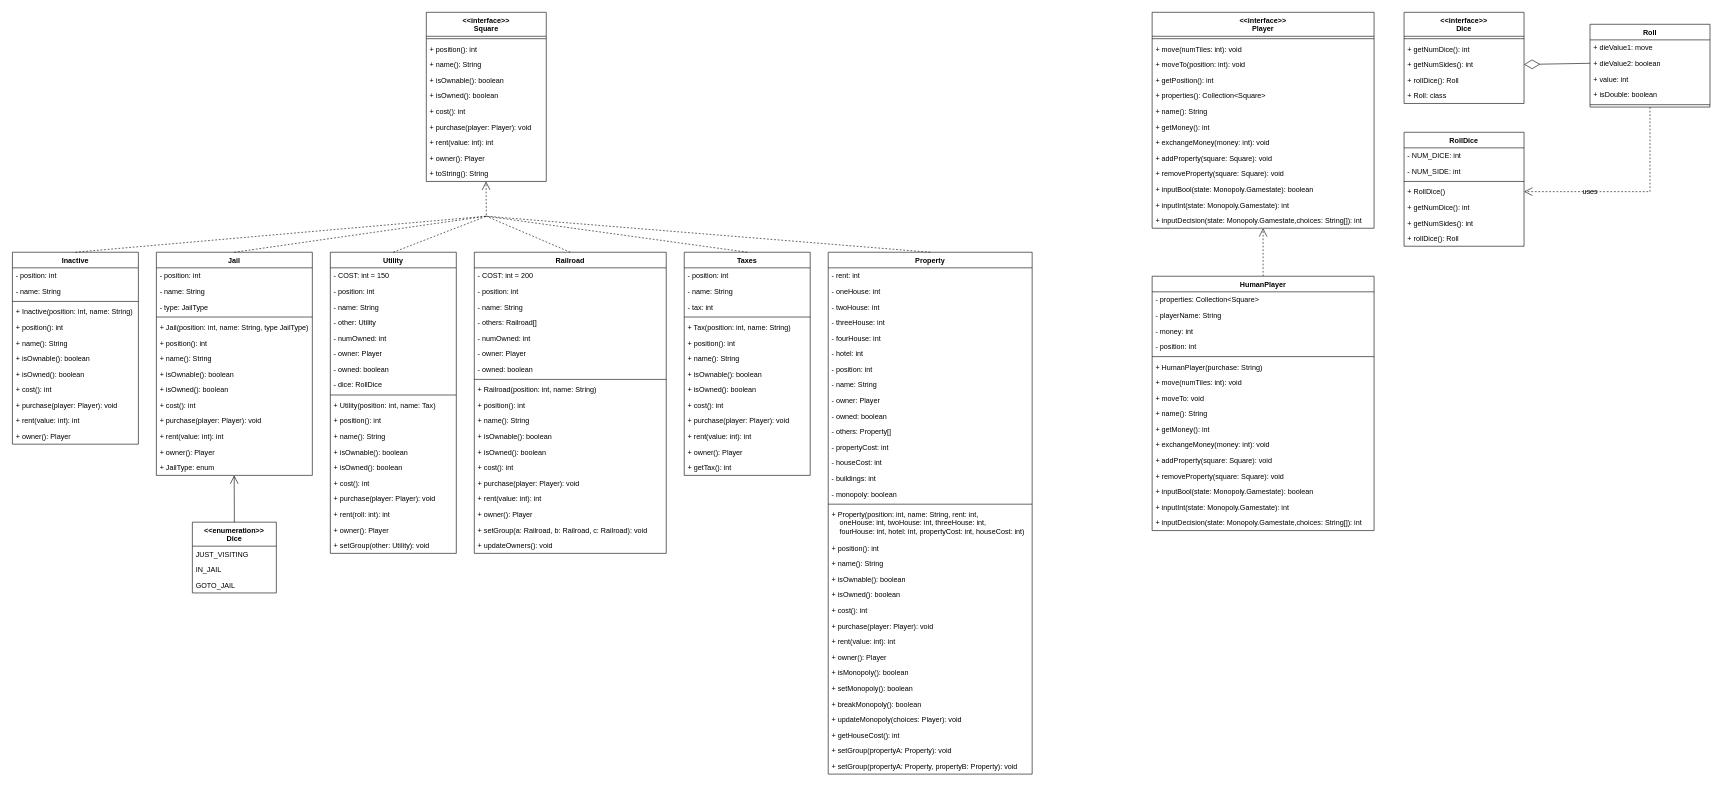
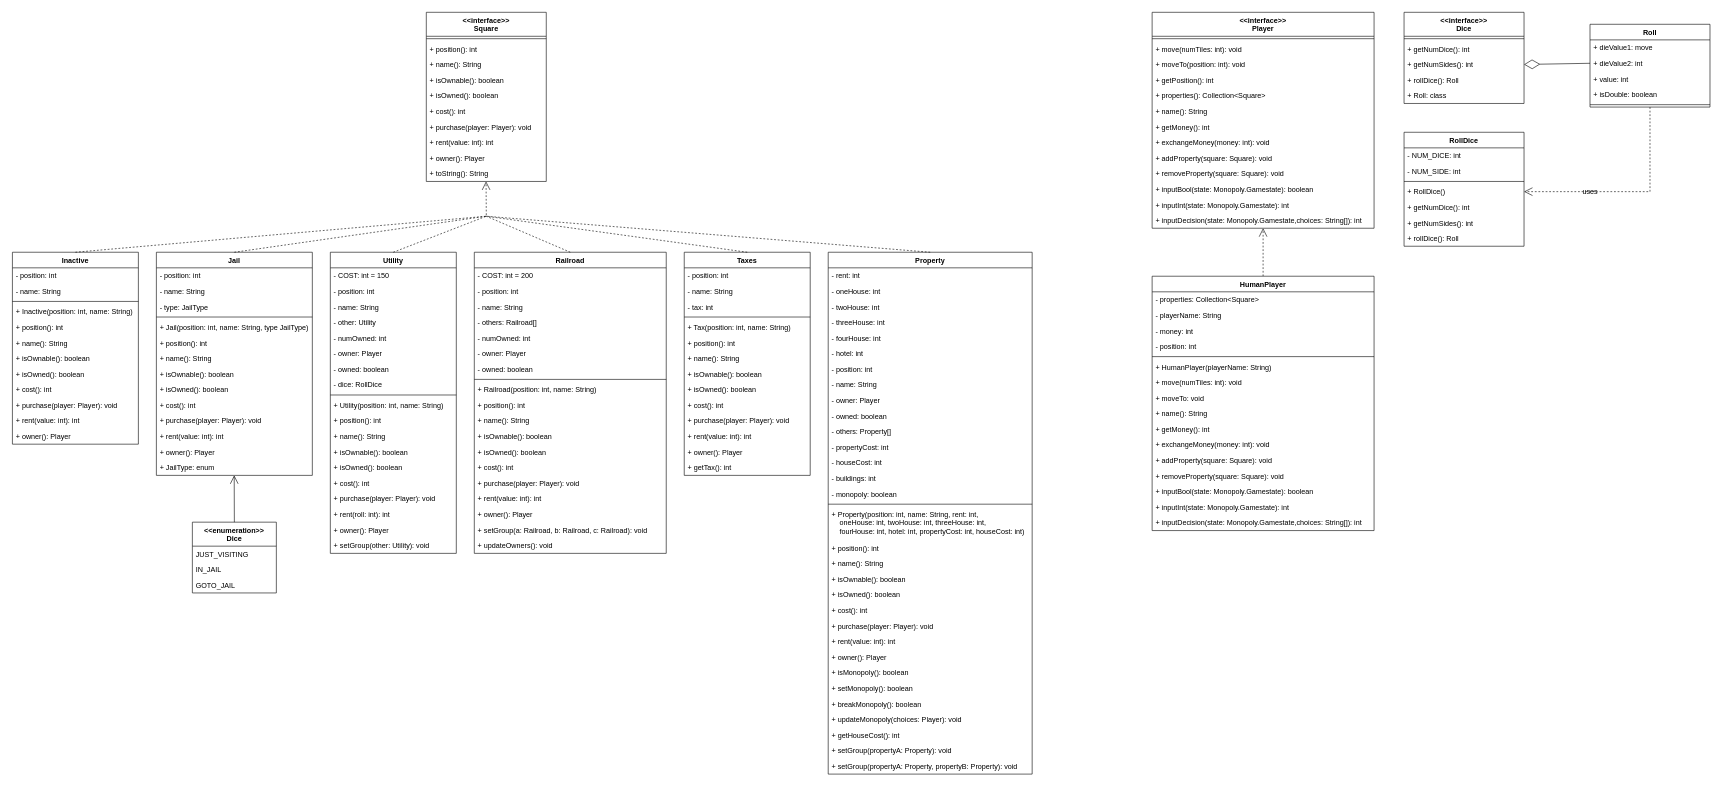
node "+ dieValue2: boolean": label "+ dieValue2: boolean" -> "+ dieValue2: int"
node "+ HumanPlayer(purchase: String)": label "+ HumanPlayer(purchase: String)" -> "+ HumanPlayer(playerName: String)"
node "+ Utility(position: int, name: Tax)": label "+ Utility(position: int, name: Tax)" -> "+ Utility(position: int, name: String)"
